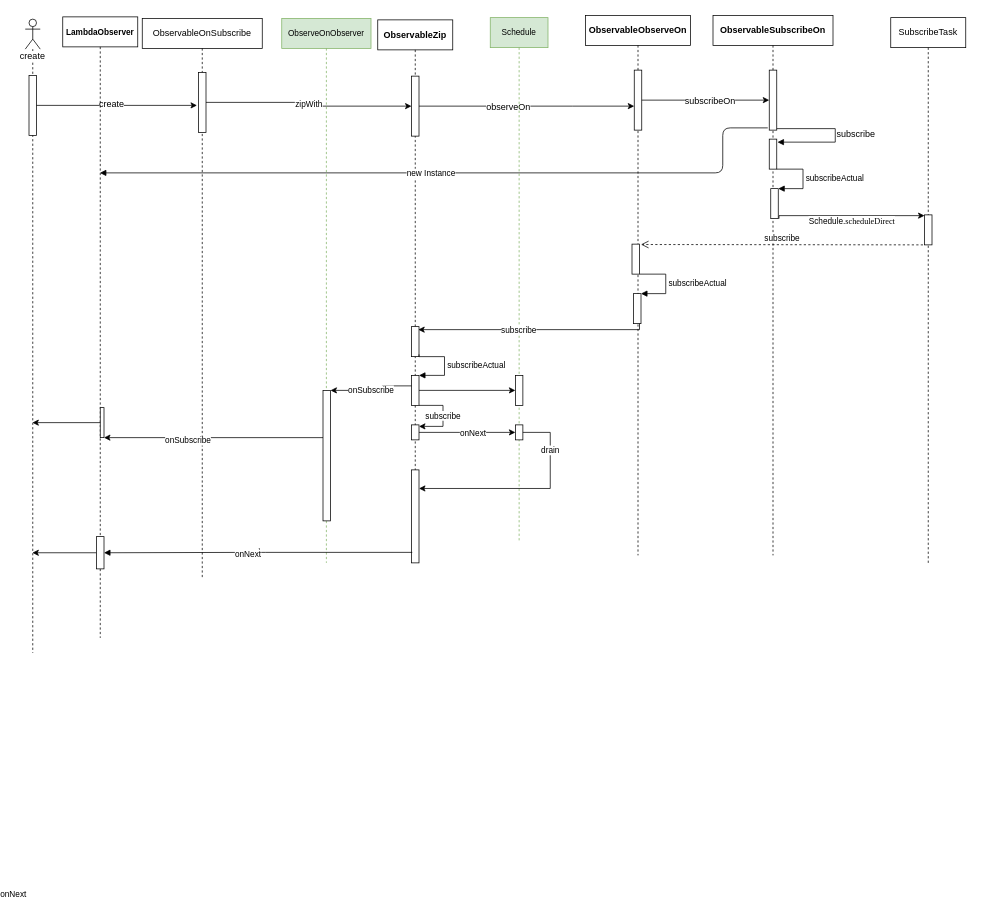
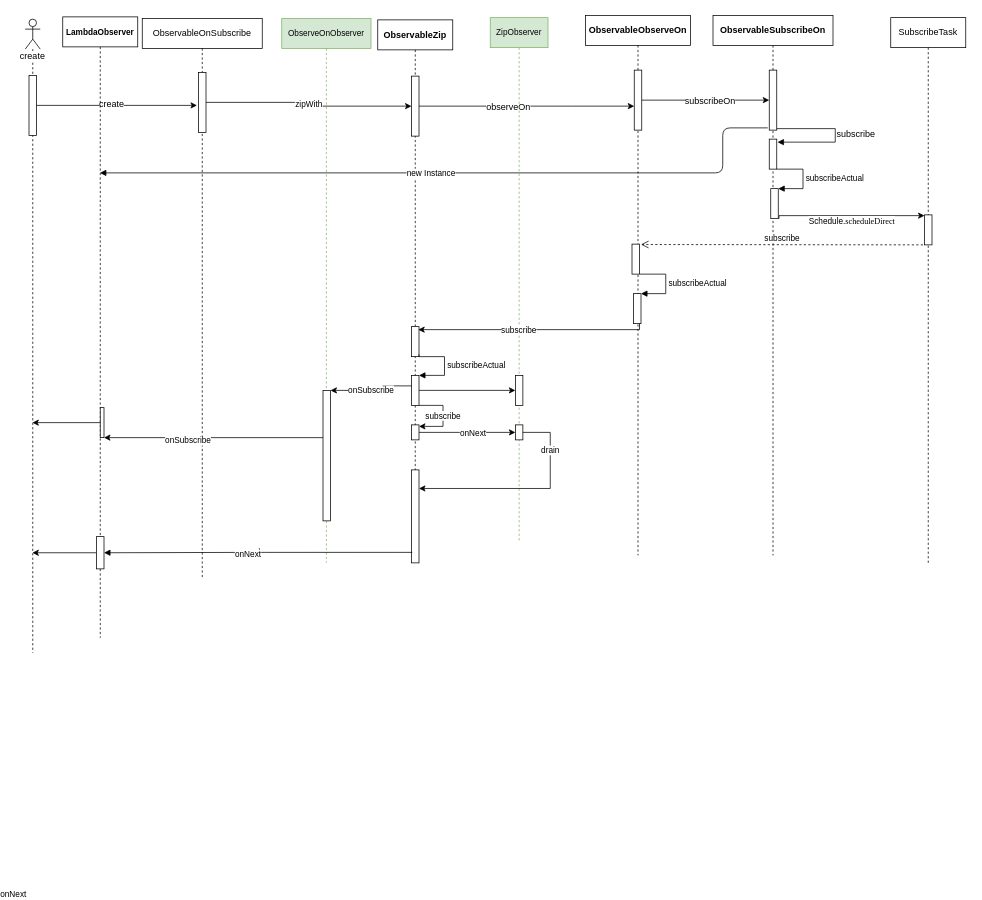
node "Schedule": label "Schedule" -> "ZipObserver"
